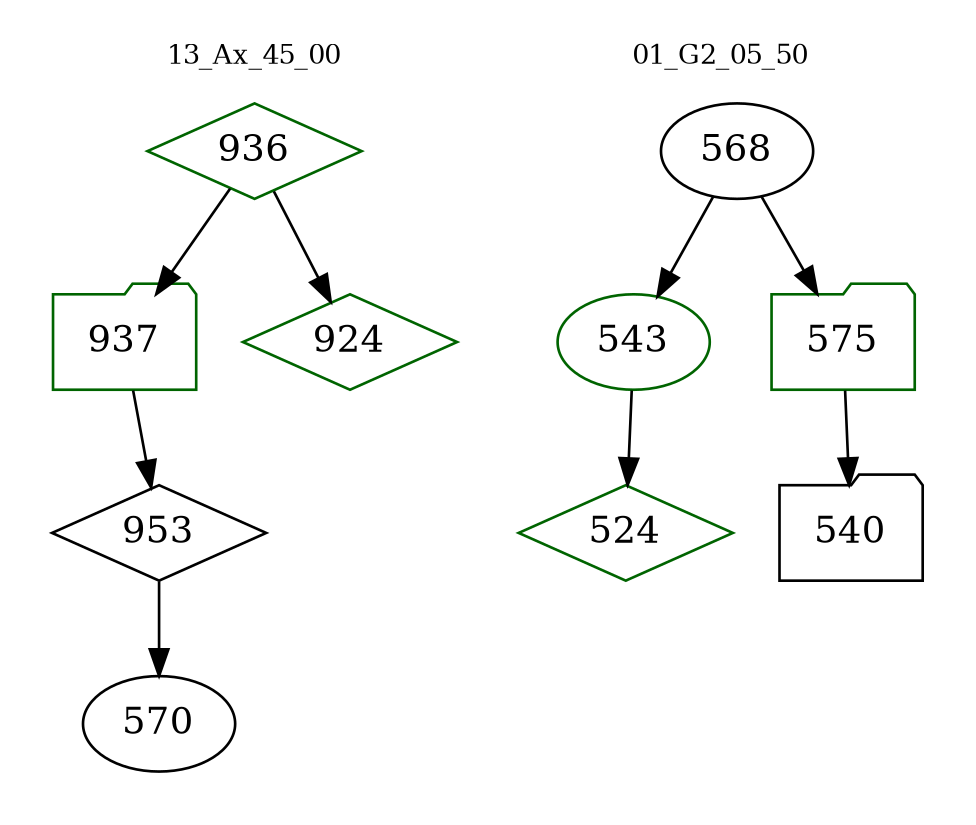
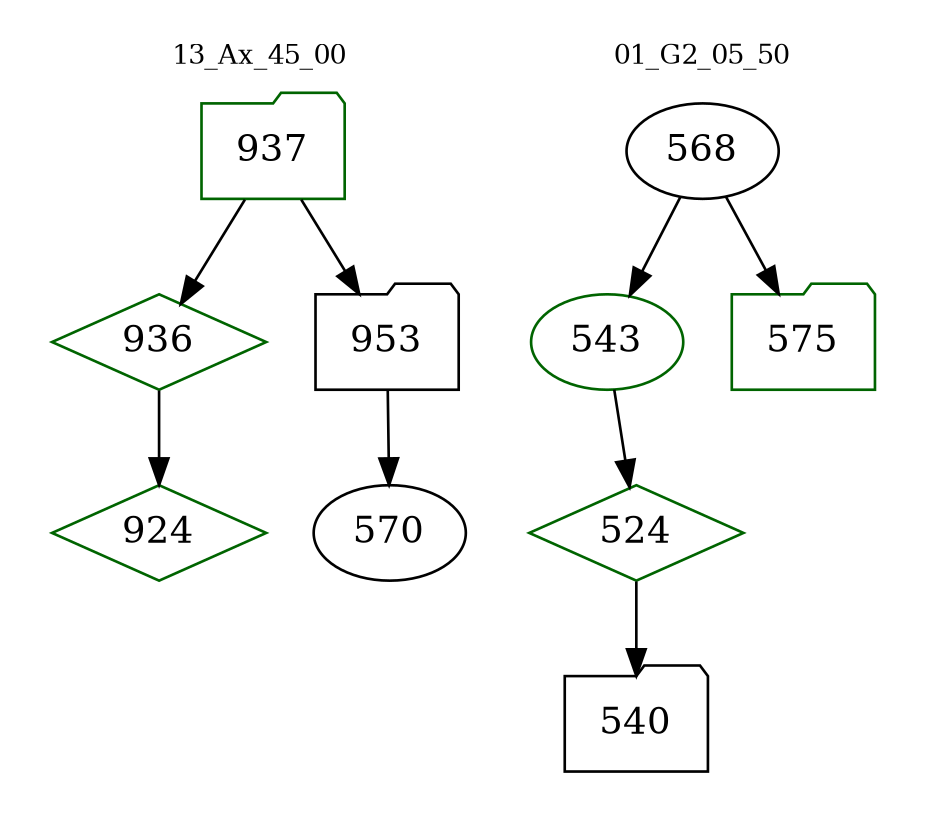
edge "936" -> "937": reversed
edge "575" -> "540": now "524" -> "540"
node "953": shape diamond -> folder
